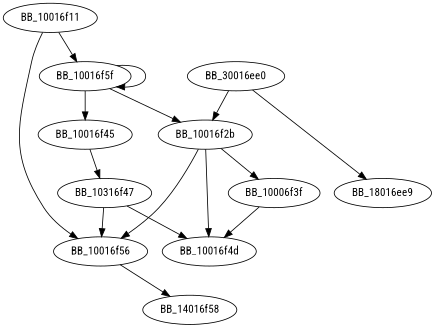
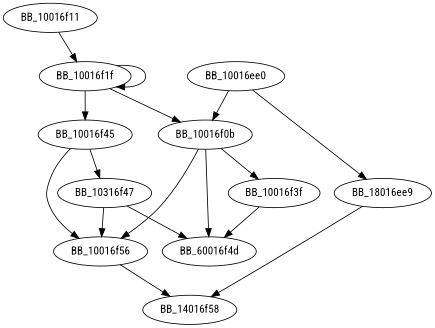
node "BB_10016f5f": label "BB_10016f5f" -> "BB_10016f1f"
node "BB_30016ee0": label "BB_30016ee0" -> "BB_10016ee0"
node "BB_10016f2b": label "BB_10016f2b" -> "BB_10016f0b"
edge "BB_10016f11" -> "BB_10016f56": now "BB_10016f45" -> "BB_10016f56"
node "BB_10006f3f": label "BB_10006f3f" -> "BB_10016f3f"
edge "BB_18016ee9" -> "BB_14016f58": added
node "BB_10016f4d": label "BB_10016f4d" -> "BB_60016f4d"
